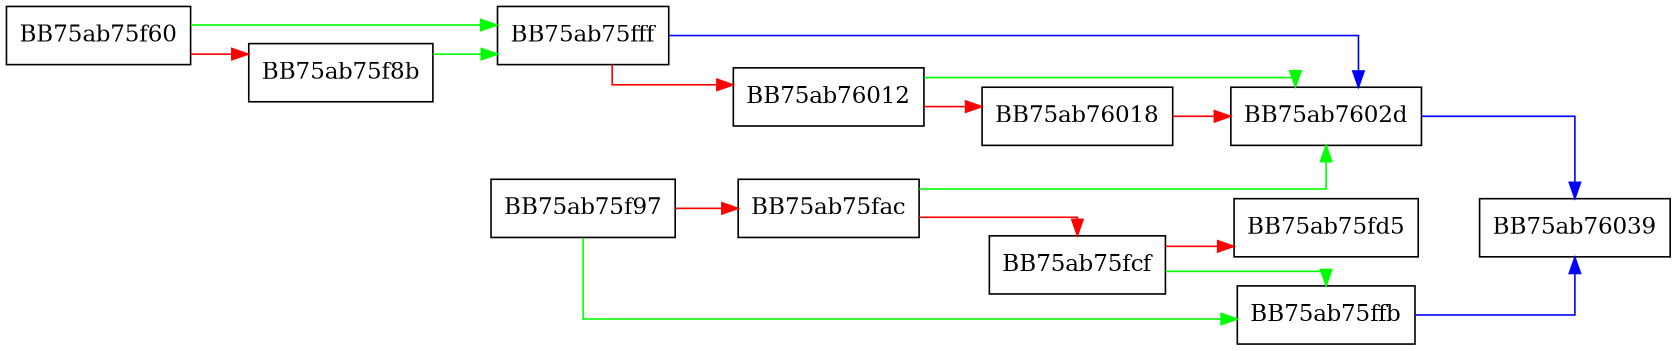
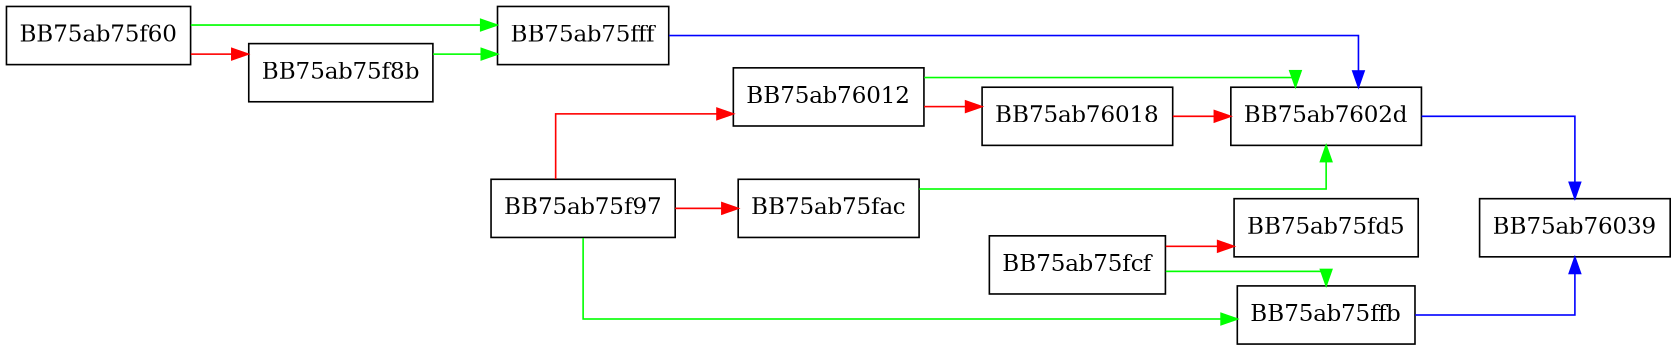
edge "BB75ab75fff" -> "BB75ab76012": now "BB75ab75f97" -> "BB75ab76012"
edge "BB75ab75fac" -> "BB75ab75fcf": removed
